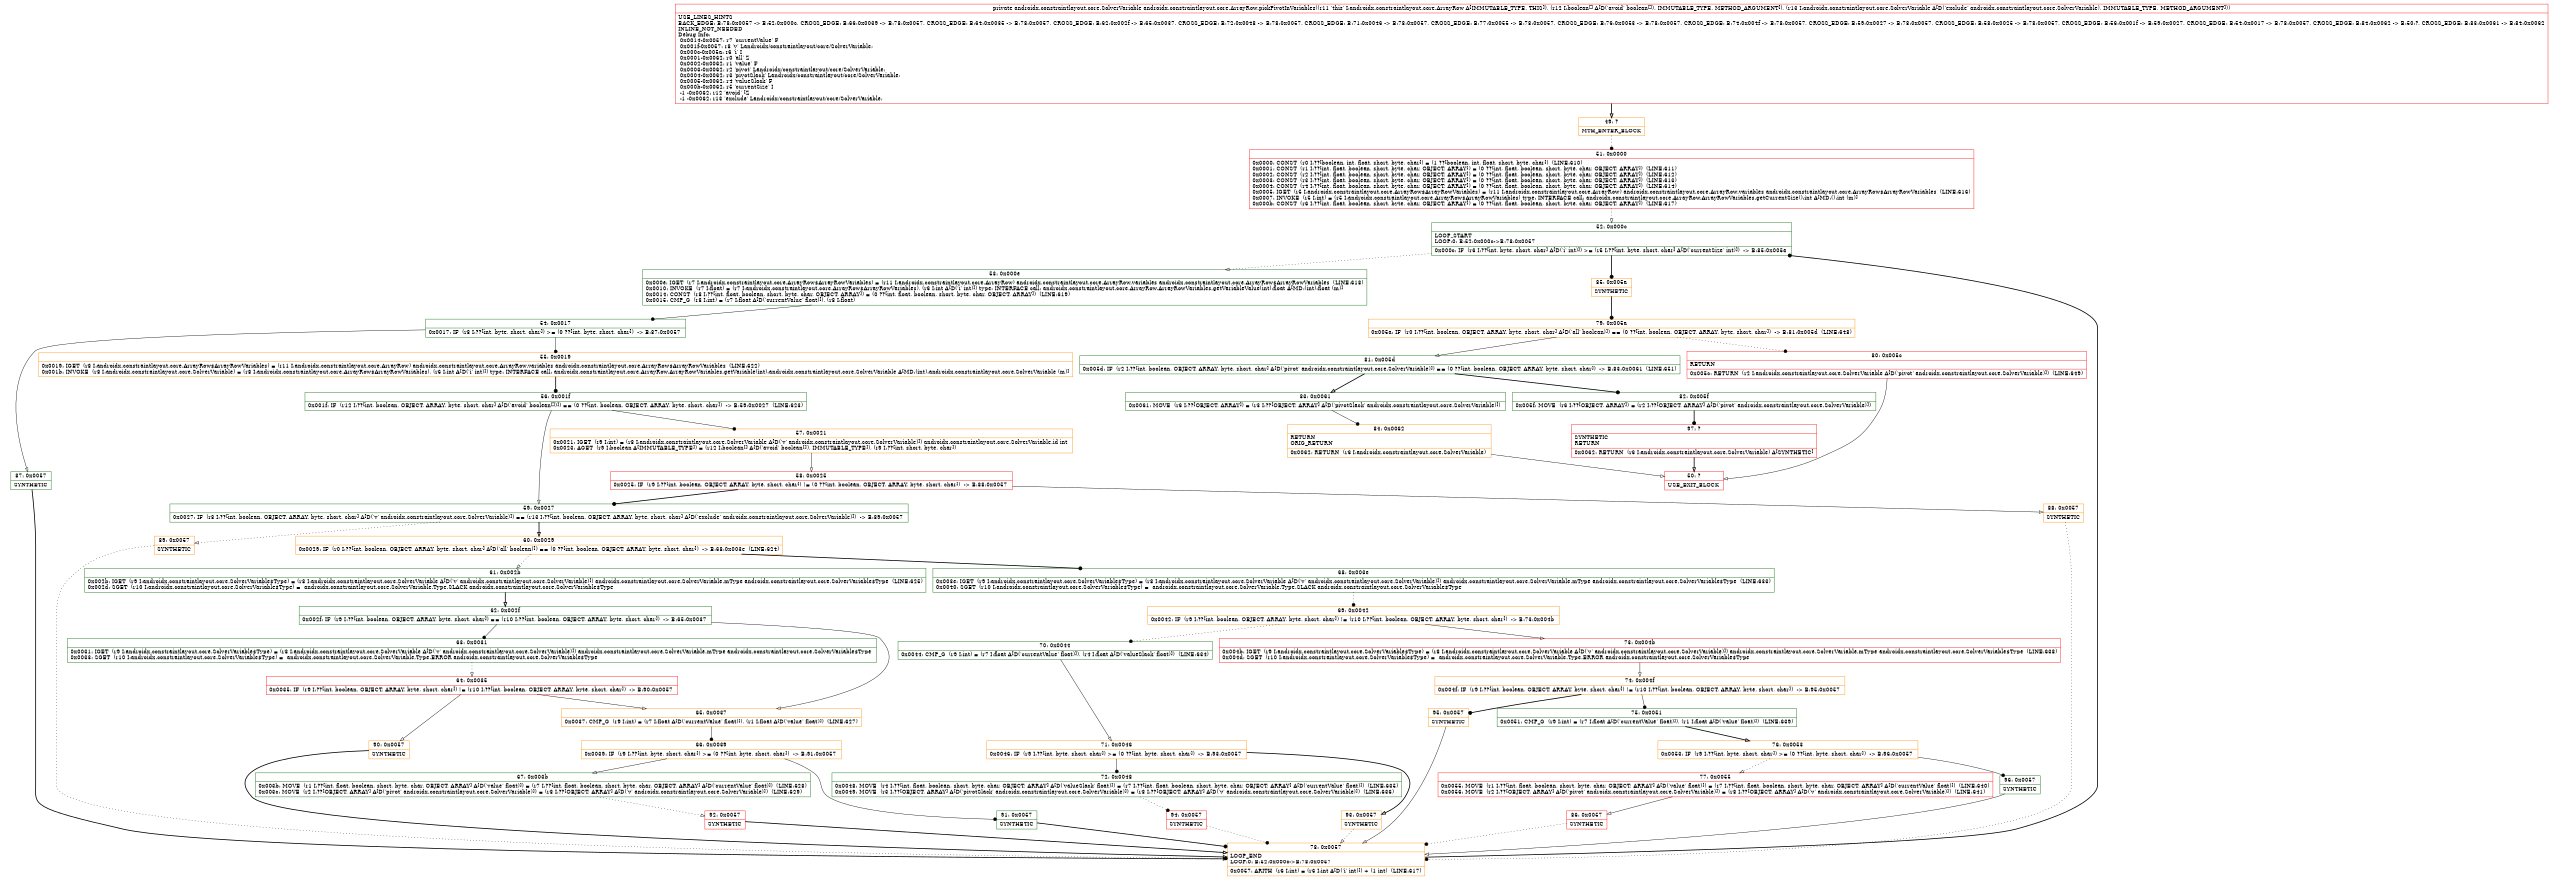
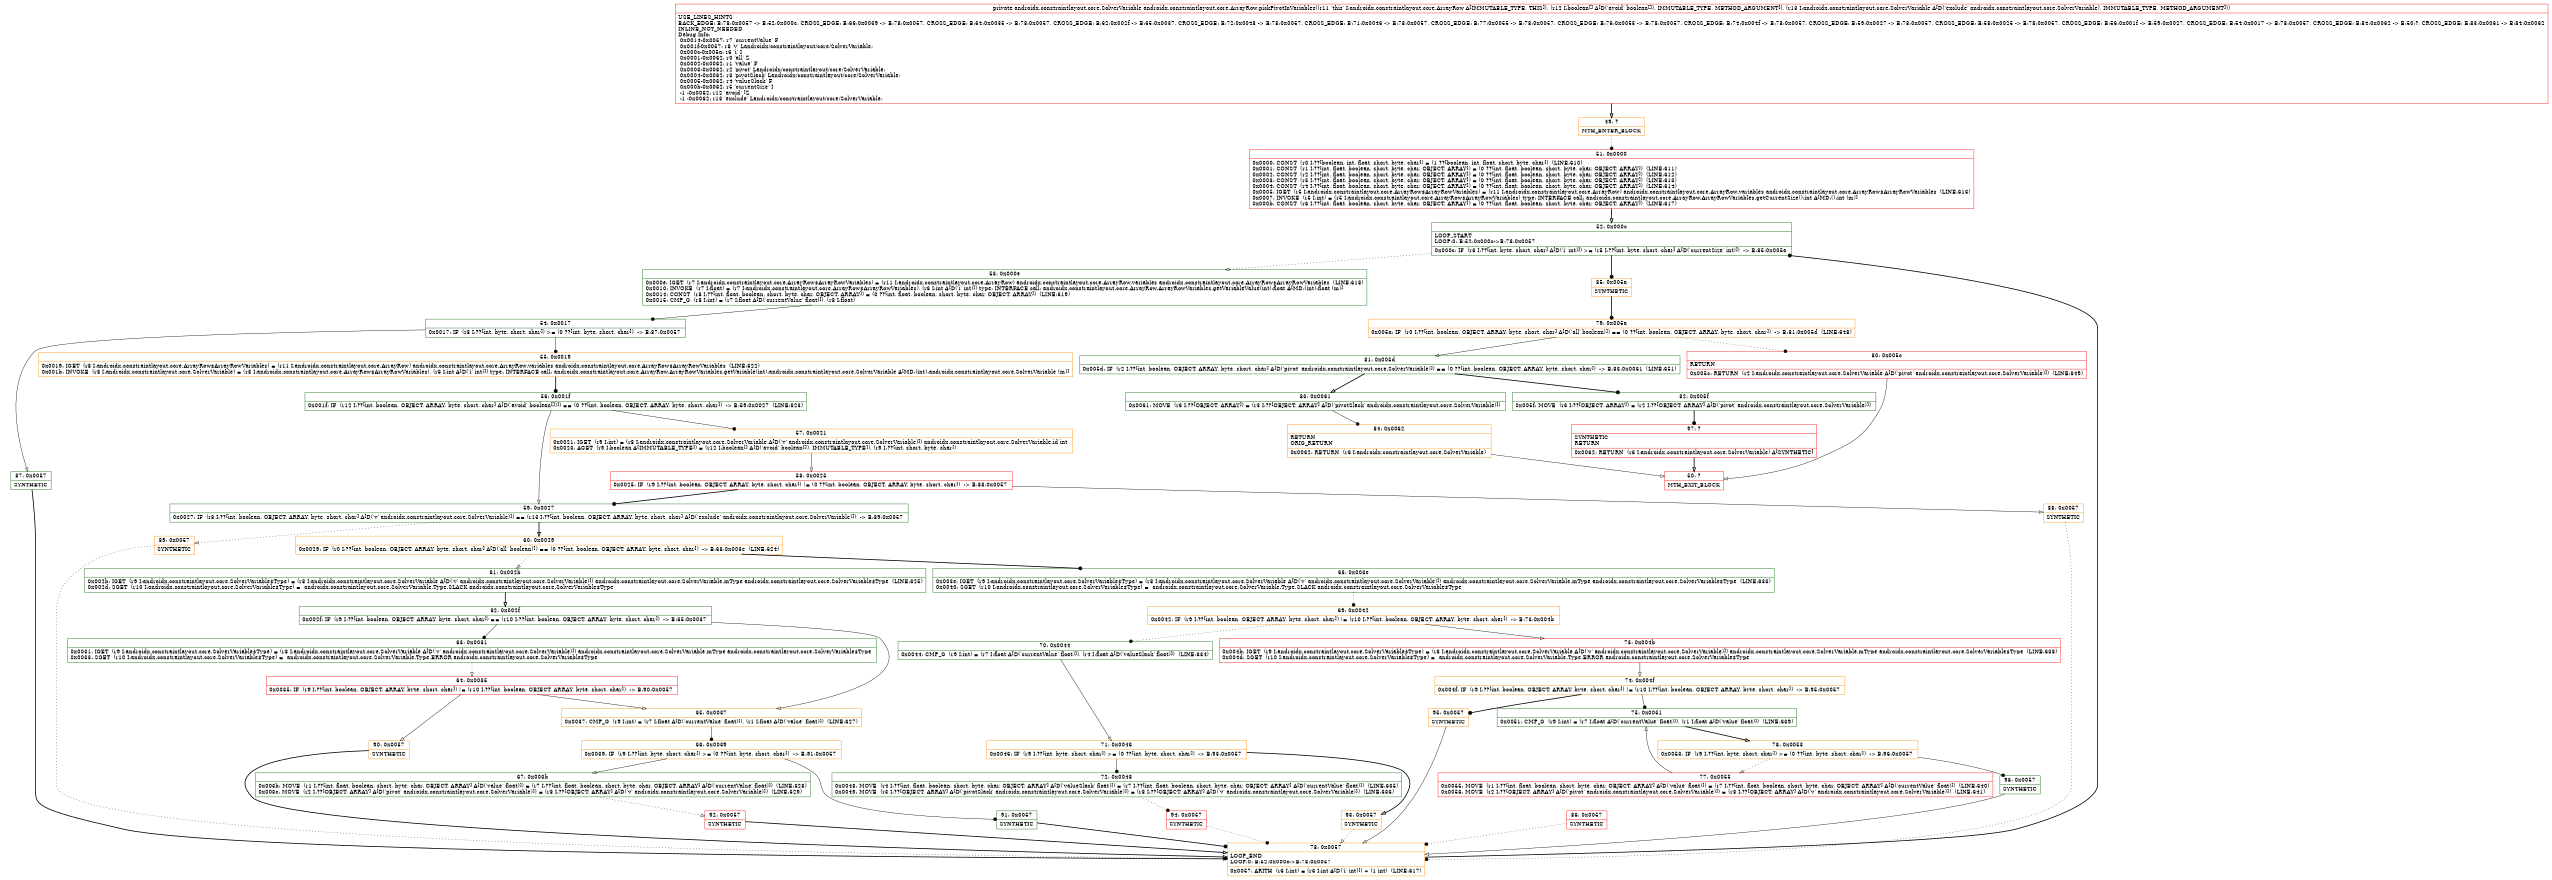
edge "51: 0x0000" -> "52: 0x000c": style dotted -> bold
node "50: ?": text "USE_EXIT_BLOCK" -> "MTH_EXIT_BLOCK"
edge "77: 0x0055" -> "86: 0x0057": now "77: 0x0055" -> "75: 0x0051"
